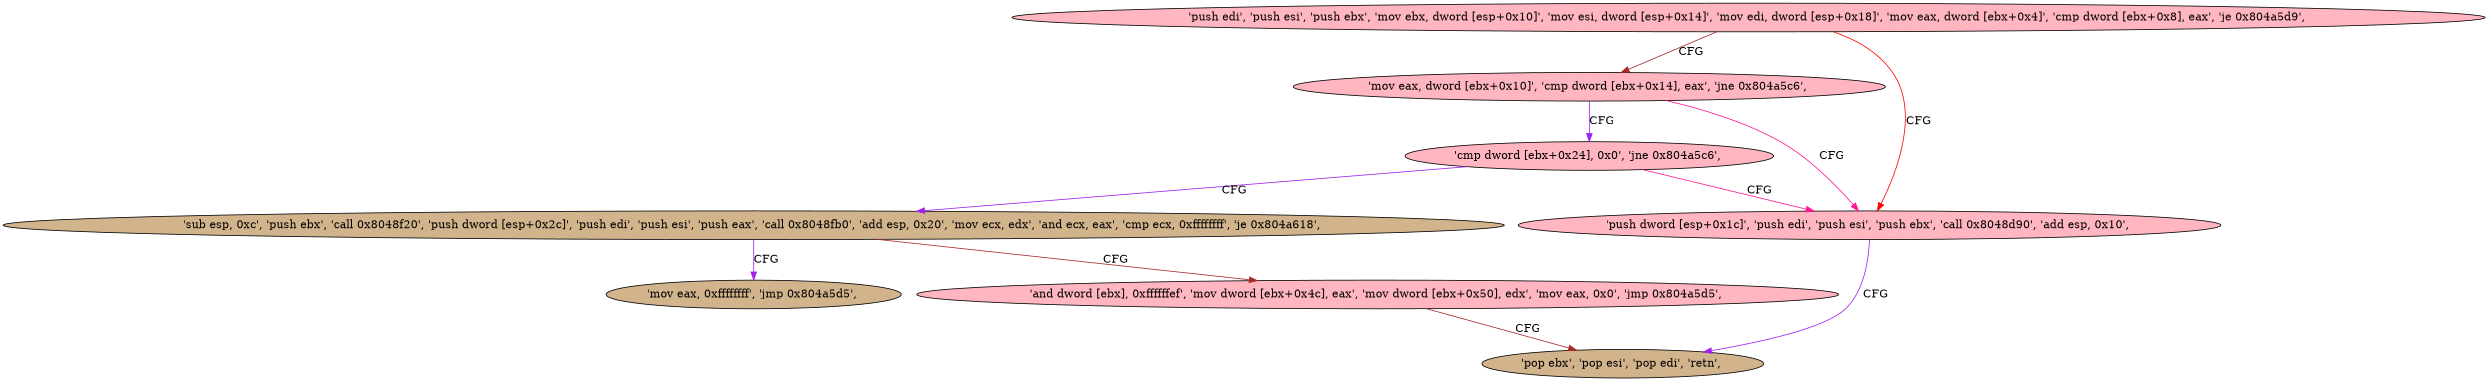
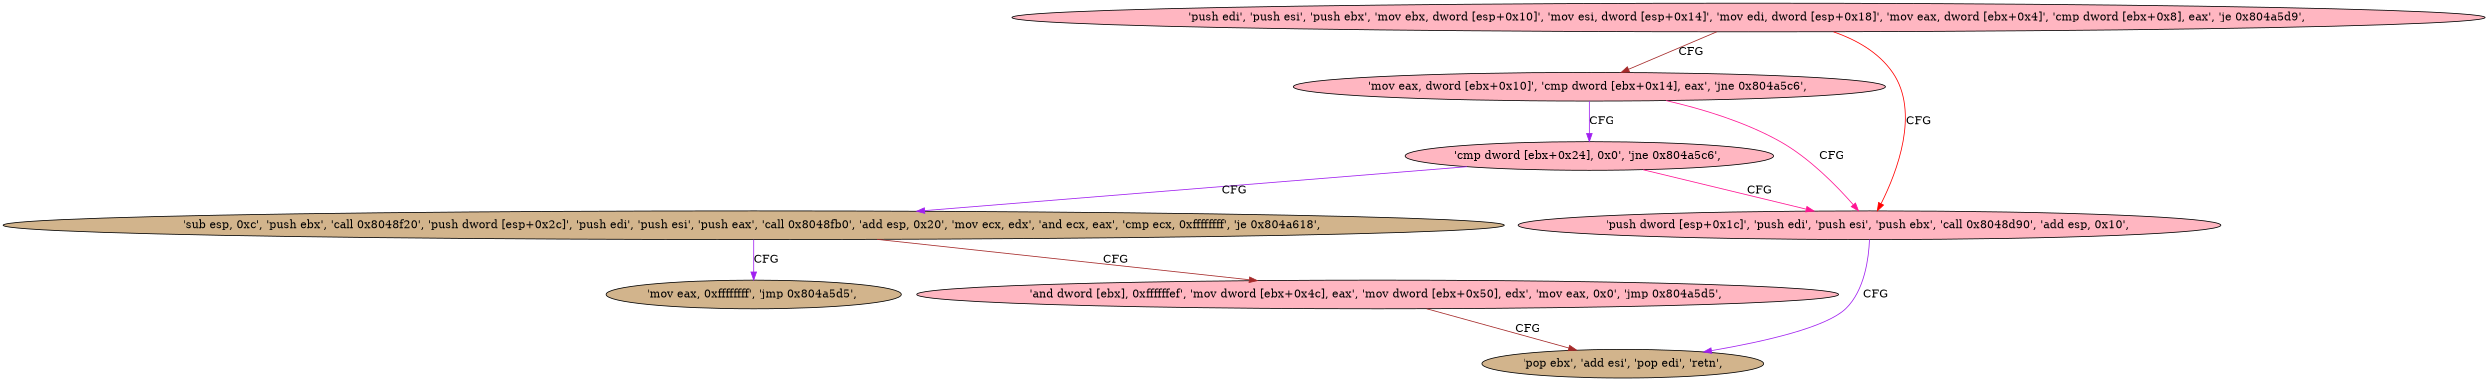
node "'pop ebx', 'pop esi', 'pop edi', 'retn',": label "'pop ebx', 'pop esi', 'pop edi', 'retn'," -> "'pop ebx', 'add esi', 'pop edi', 'retn',"
